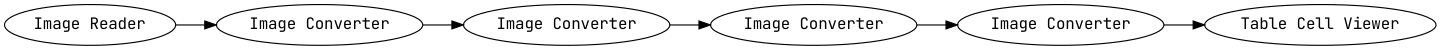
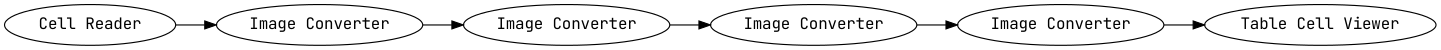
node "Image Reader": label "Image Reader" -> "Cell Reader"
